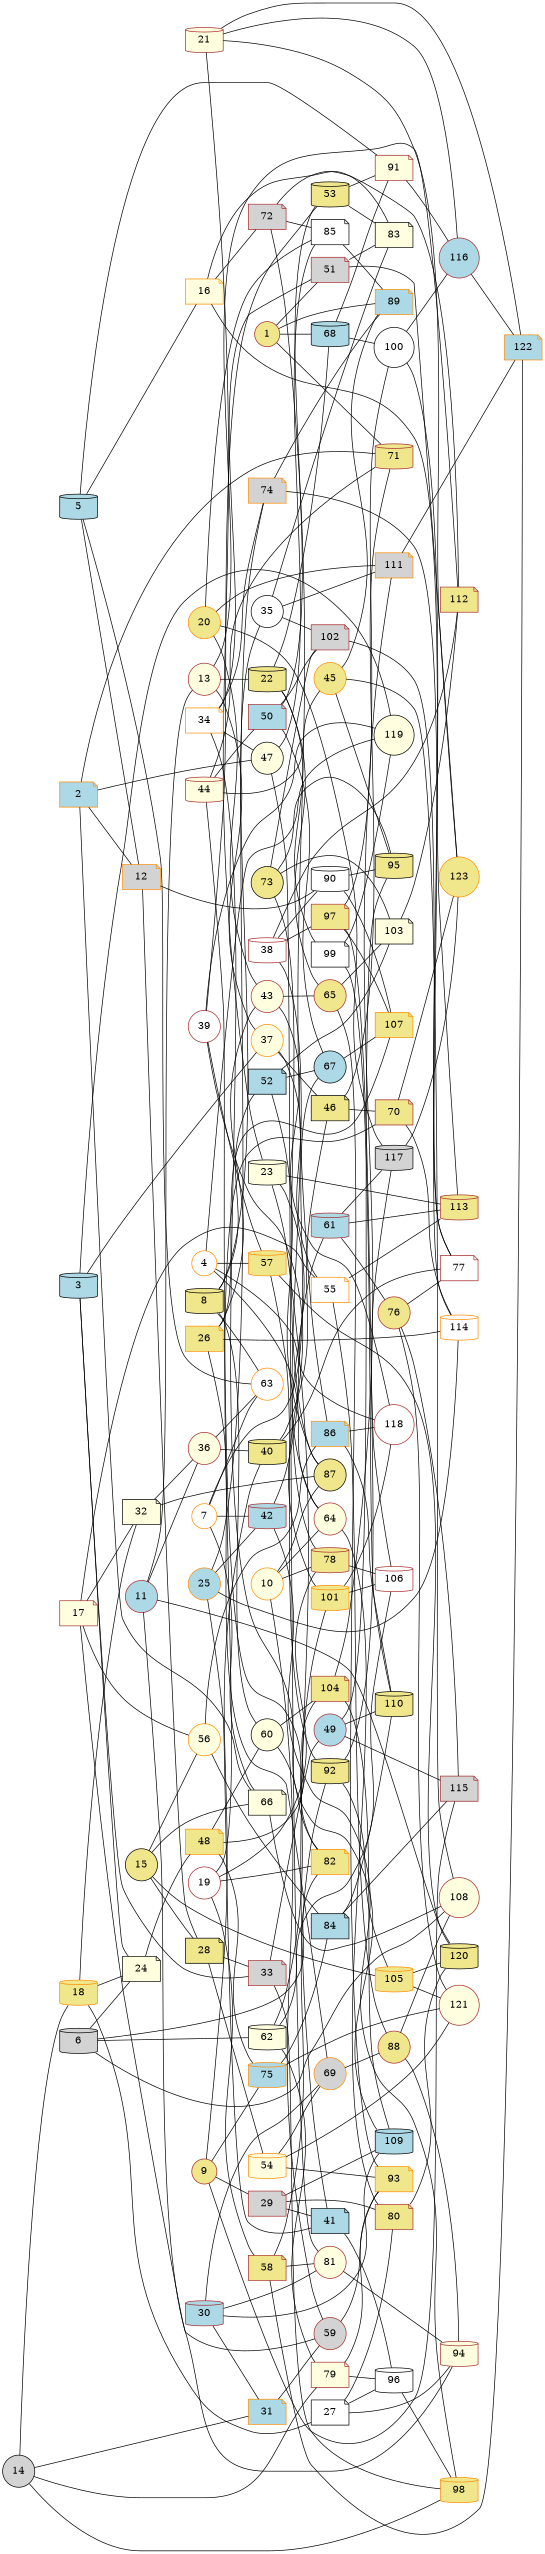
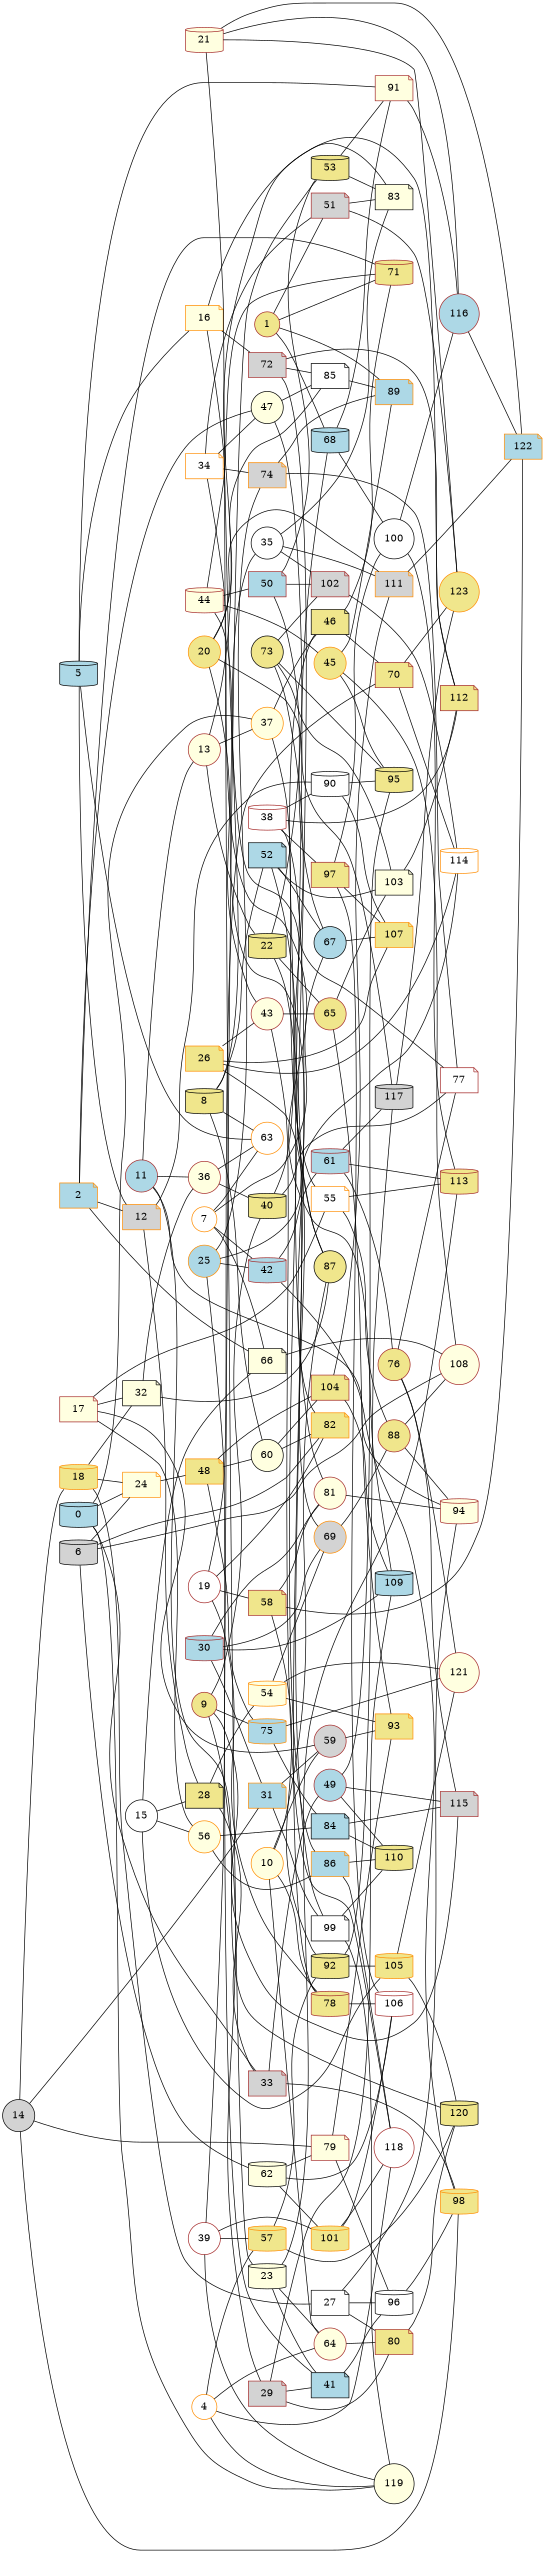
node "3": label "3" -> "0"
edge "31" -- "99": added
node "15": fillcolor khaki -> white
node "24": color black -> darkorange
